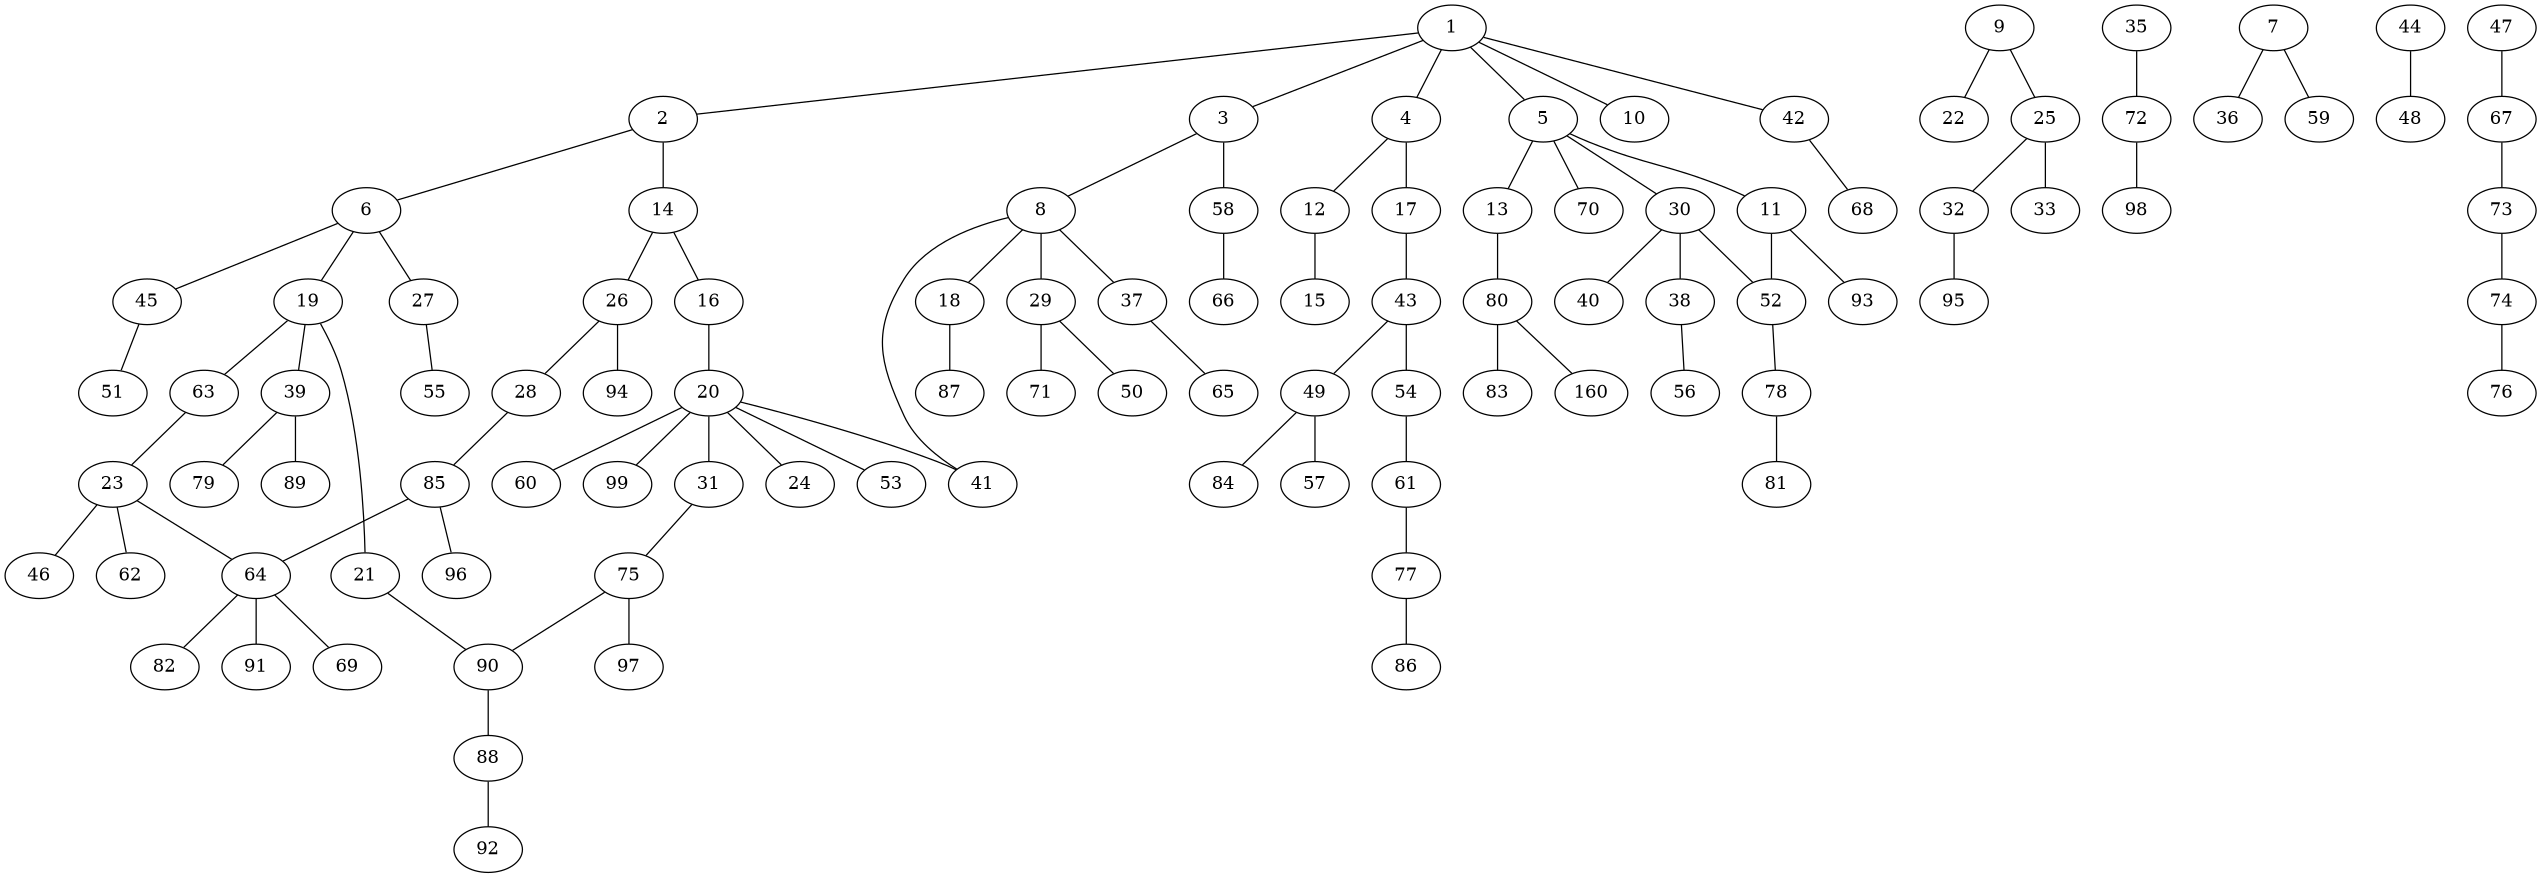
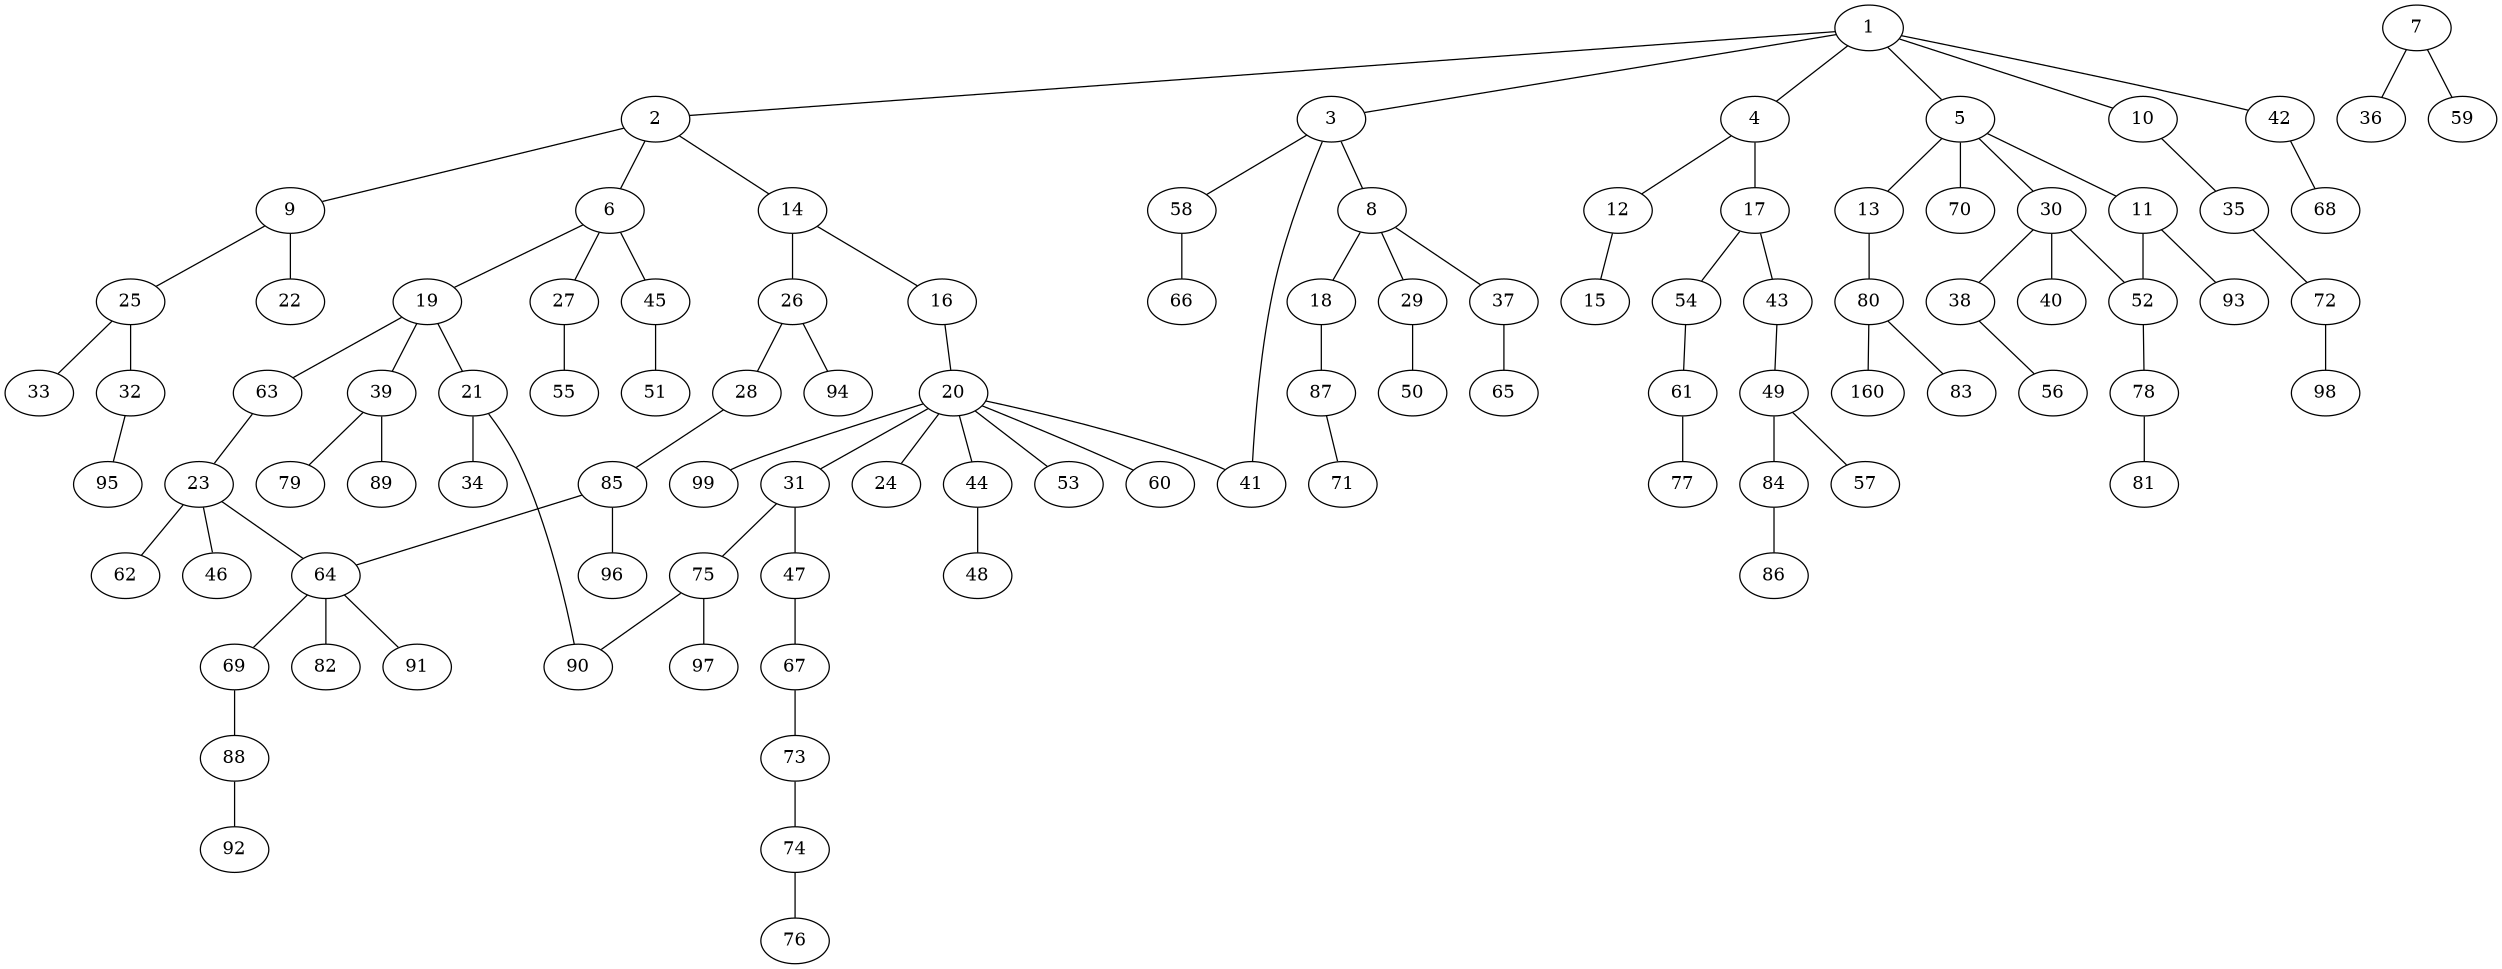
edge "2" -- "9": added
edge "10" -- "35": added
edge "8" -- "41": now "3" -- "41"
edge "29" -- "71": now "87" -- "71"
edge "43" -- "54": now "17" -- "54"
edge "20" -- "44": added
node "34": added
edge "31" -- "47": added
edge "77" -- "86": now "84" -- "86"
edge "90" -- "88": now "69" -- "88"
